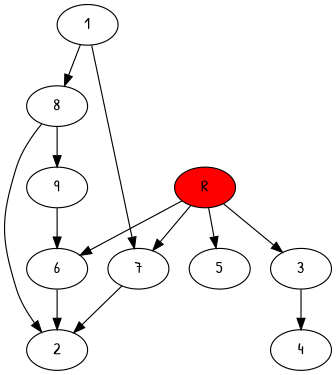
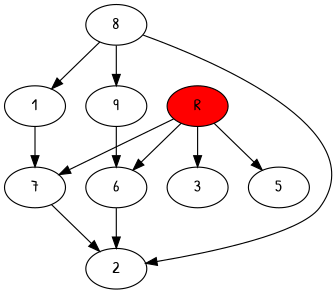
edge "1" -> "8": reversed
node "4": removed
